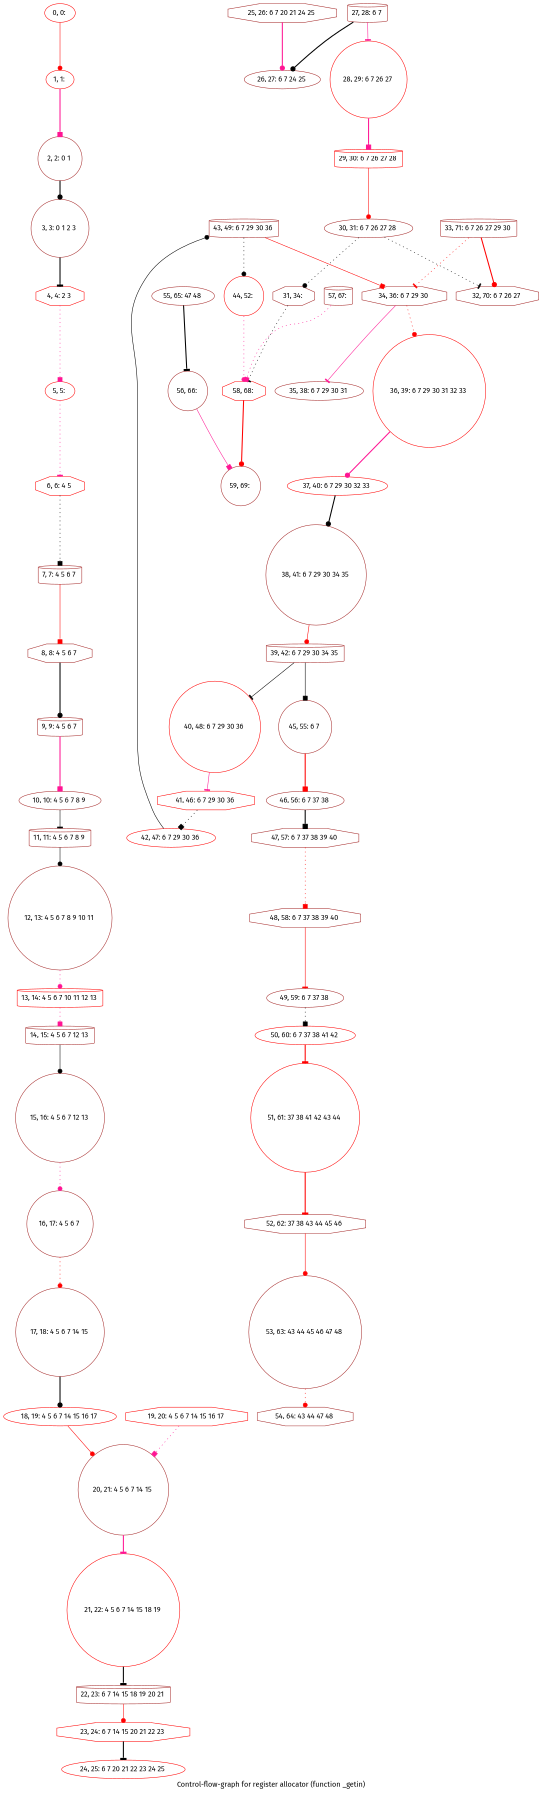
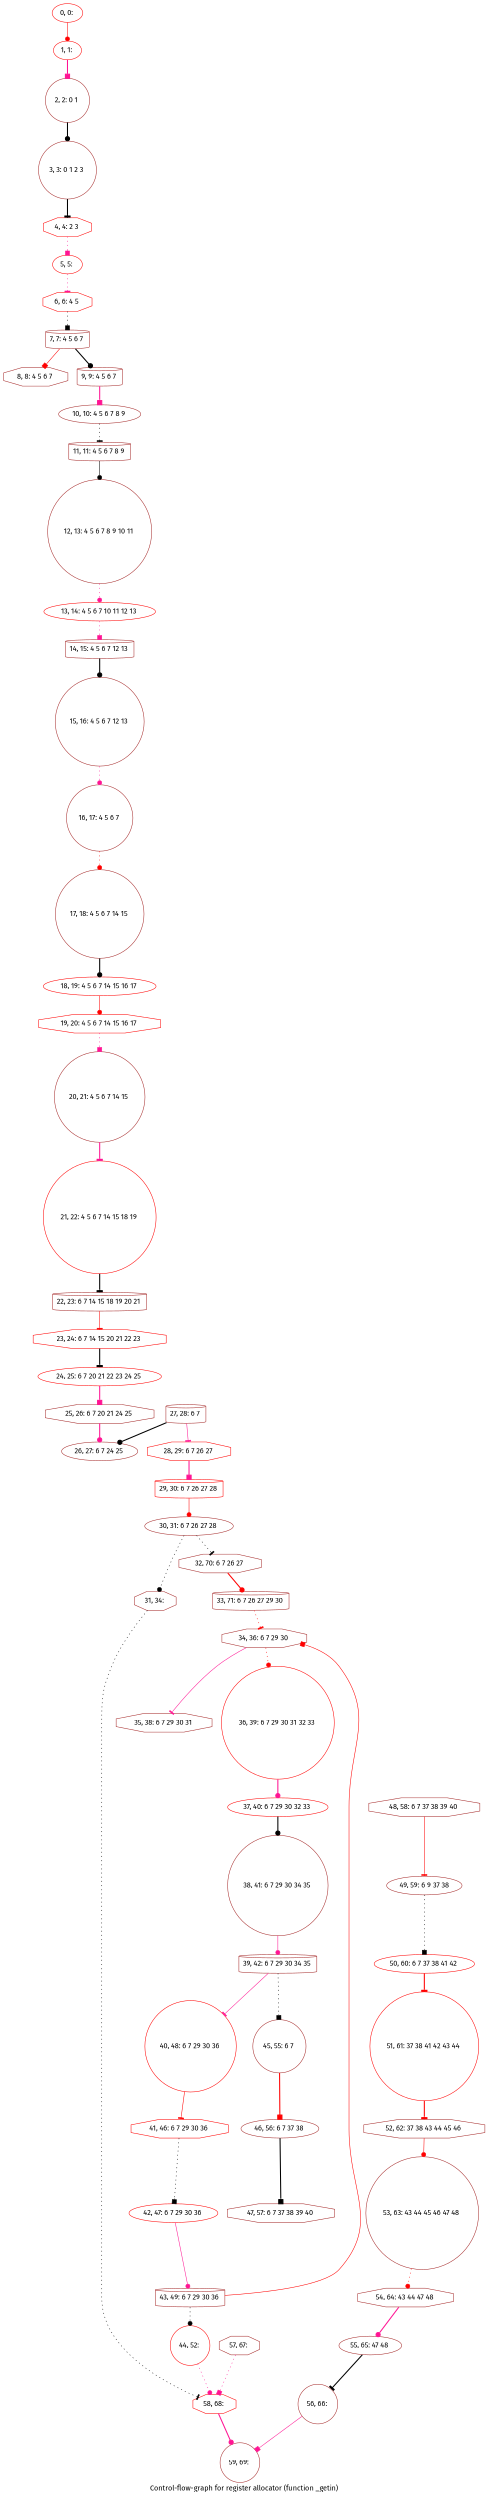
node "28, 29: 6 7 26 27": shape circle -> octagon
edge "33, 71: 6 7 26 27 29 30" -> "32, 70: 6 7 26 27": reversed
node "57, 67:": shape cylinder -> octagon
node "35, 38: 6 7 29 30 31": shape ellipse -> octagon
edge "58, 68:" -> "59, 69:": color red -> deeppink
edge "42, 47: 6 7 29 30 36" -> "43, 49: 6 7 29 30 36": color black -> deeppink
edge "38, 41: 6 7 29 30 34 35" -> "39, 42: 6 7 29 30 34 35": color red -> deeppink
edge "39, 42: 6 7 29 30 34 35" -> "40, 48: 6 7 29 30 36": color black -> deeppink
edge "39, 42: 6 7 29 30 34 35" -> "45, 55: 6 7": style solid -> dotted
edge "8, 8: 4 5 6 7" -> "9, 9: 4 5 6 7": now "7, 7: 4 5 6 7" -> "9, 9: 4 5 6 7"
edge "40, 48: 6 7 29 30 36" -> "41, 46: 6 7 29 30 36": color deeppink -> red
edge "10, 10: 4 5 6 7 8 9" -> "11, 11: 4 5 6 7 8 9": style solid -> dotted
edge "47, 57: 6 7 37 38 39 40" -> "48, 58: 6 7 37 38 39 40": removed
node "13, 14: 4 5 6 7 10 11 12 13": shape cylinder -> ellipse
node "49, 59: 6 7 37 38": label "49, 59: 6 7 37 38" -> "49, 59: 6 9 37 38"
edge "14, 15: 4 5 6 7 12 13" -> "15, 16: 4 5 6 7 12 13": style solid -> bold
edge "24, 25: 6 7 20 21 22 23 24 25" -> "25, 26: 6 7 20 21 24 25": added
edge "18, 19: 4 5 6 7 14 15 16 17" -> "20, 21: 4 5 6 7 14 15": now "18, 19: 4 5 6 7 14 15 16 17" -> "19, 20: 4 5 6 7 14 15 16 17"
edge "22, 23: 6 7 14 15 18 19 20 21" -> "23, 24: 6 7 14 15 20 21 22 23": arrowhead dot -> tee
edge "54, 64: 43 44 47 48" -> "55, 65: 47 48": added
